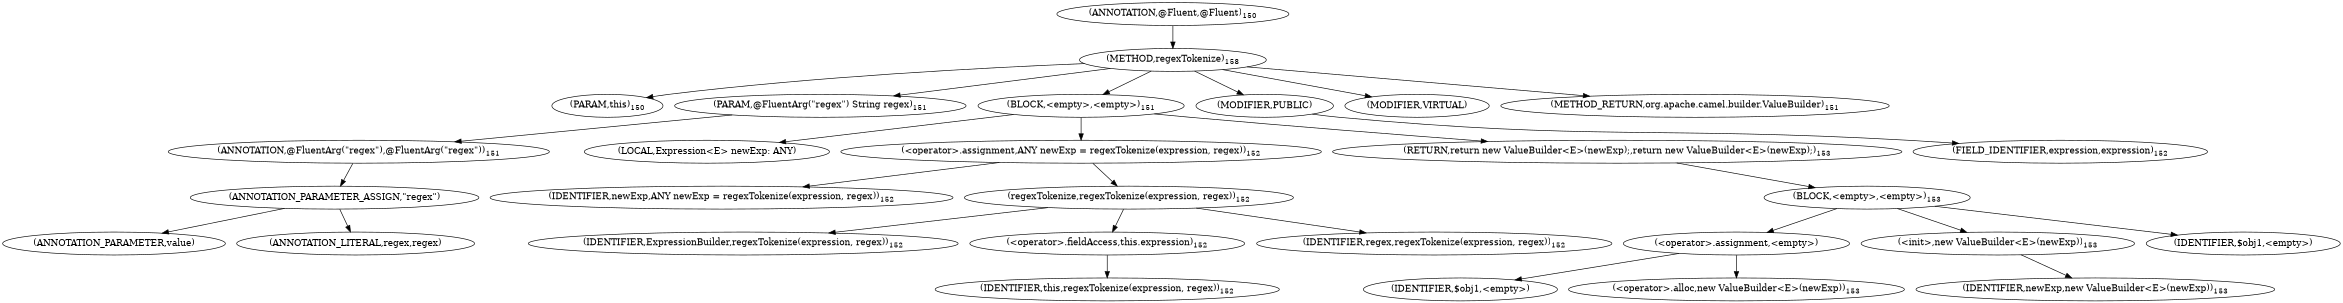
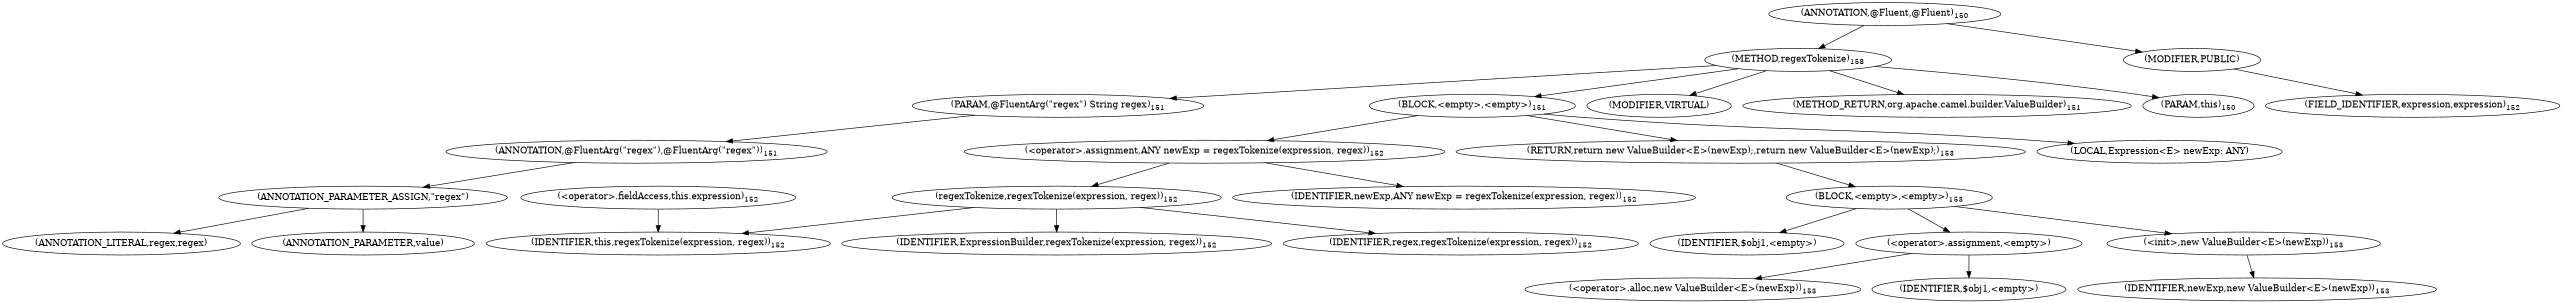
edge "(METHOD,regexTokenize)" -> "(MODIFIER,PUBLIC)": now "(ANNOTATION,@Fluent,@Fluent)" -> "(MODIFIER,PUBLIC)"
edge "(regexTokenize,regexTokenize(expression, regex))" -> "(<operator>.fieldAccess,this.expression)": now "(regexTokenize,regexTokenize(expression, regex))" -> "(IDENTIFIER,this,regexTokenize(expression, regex))"
